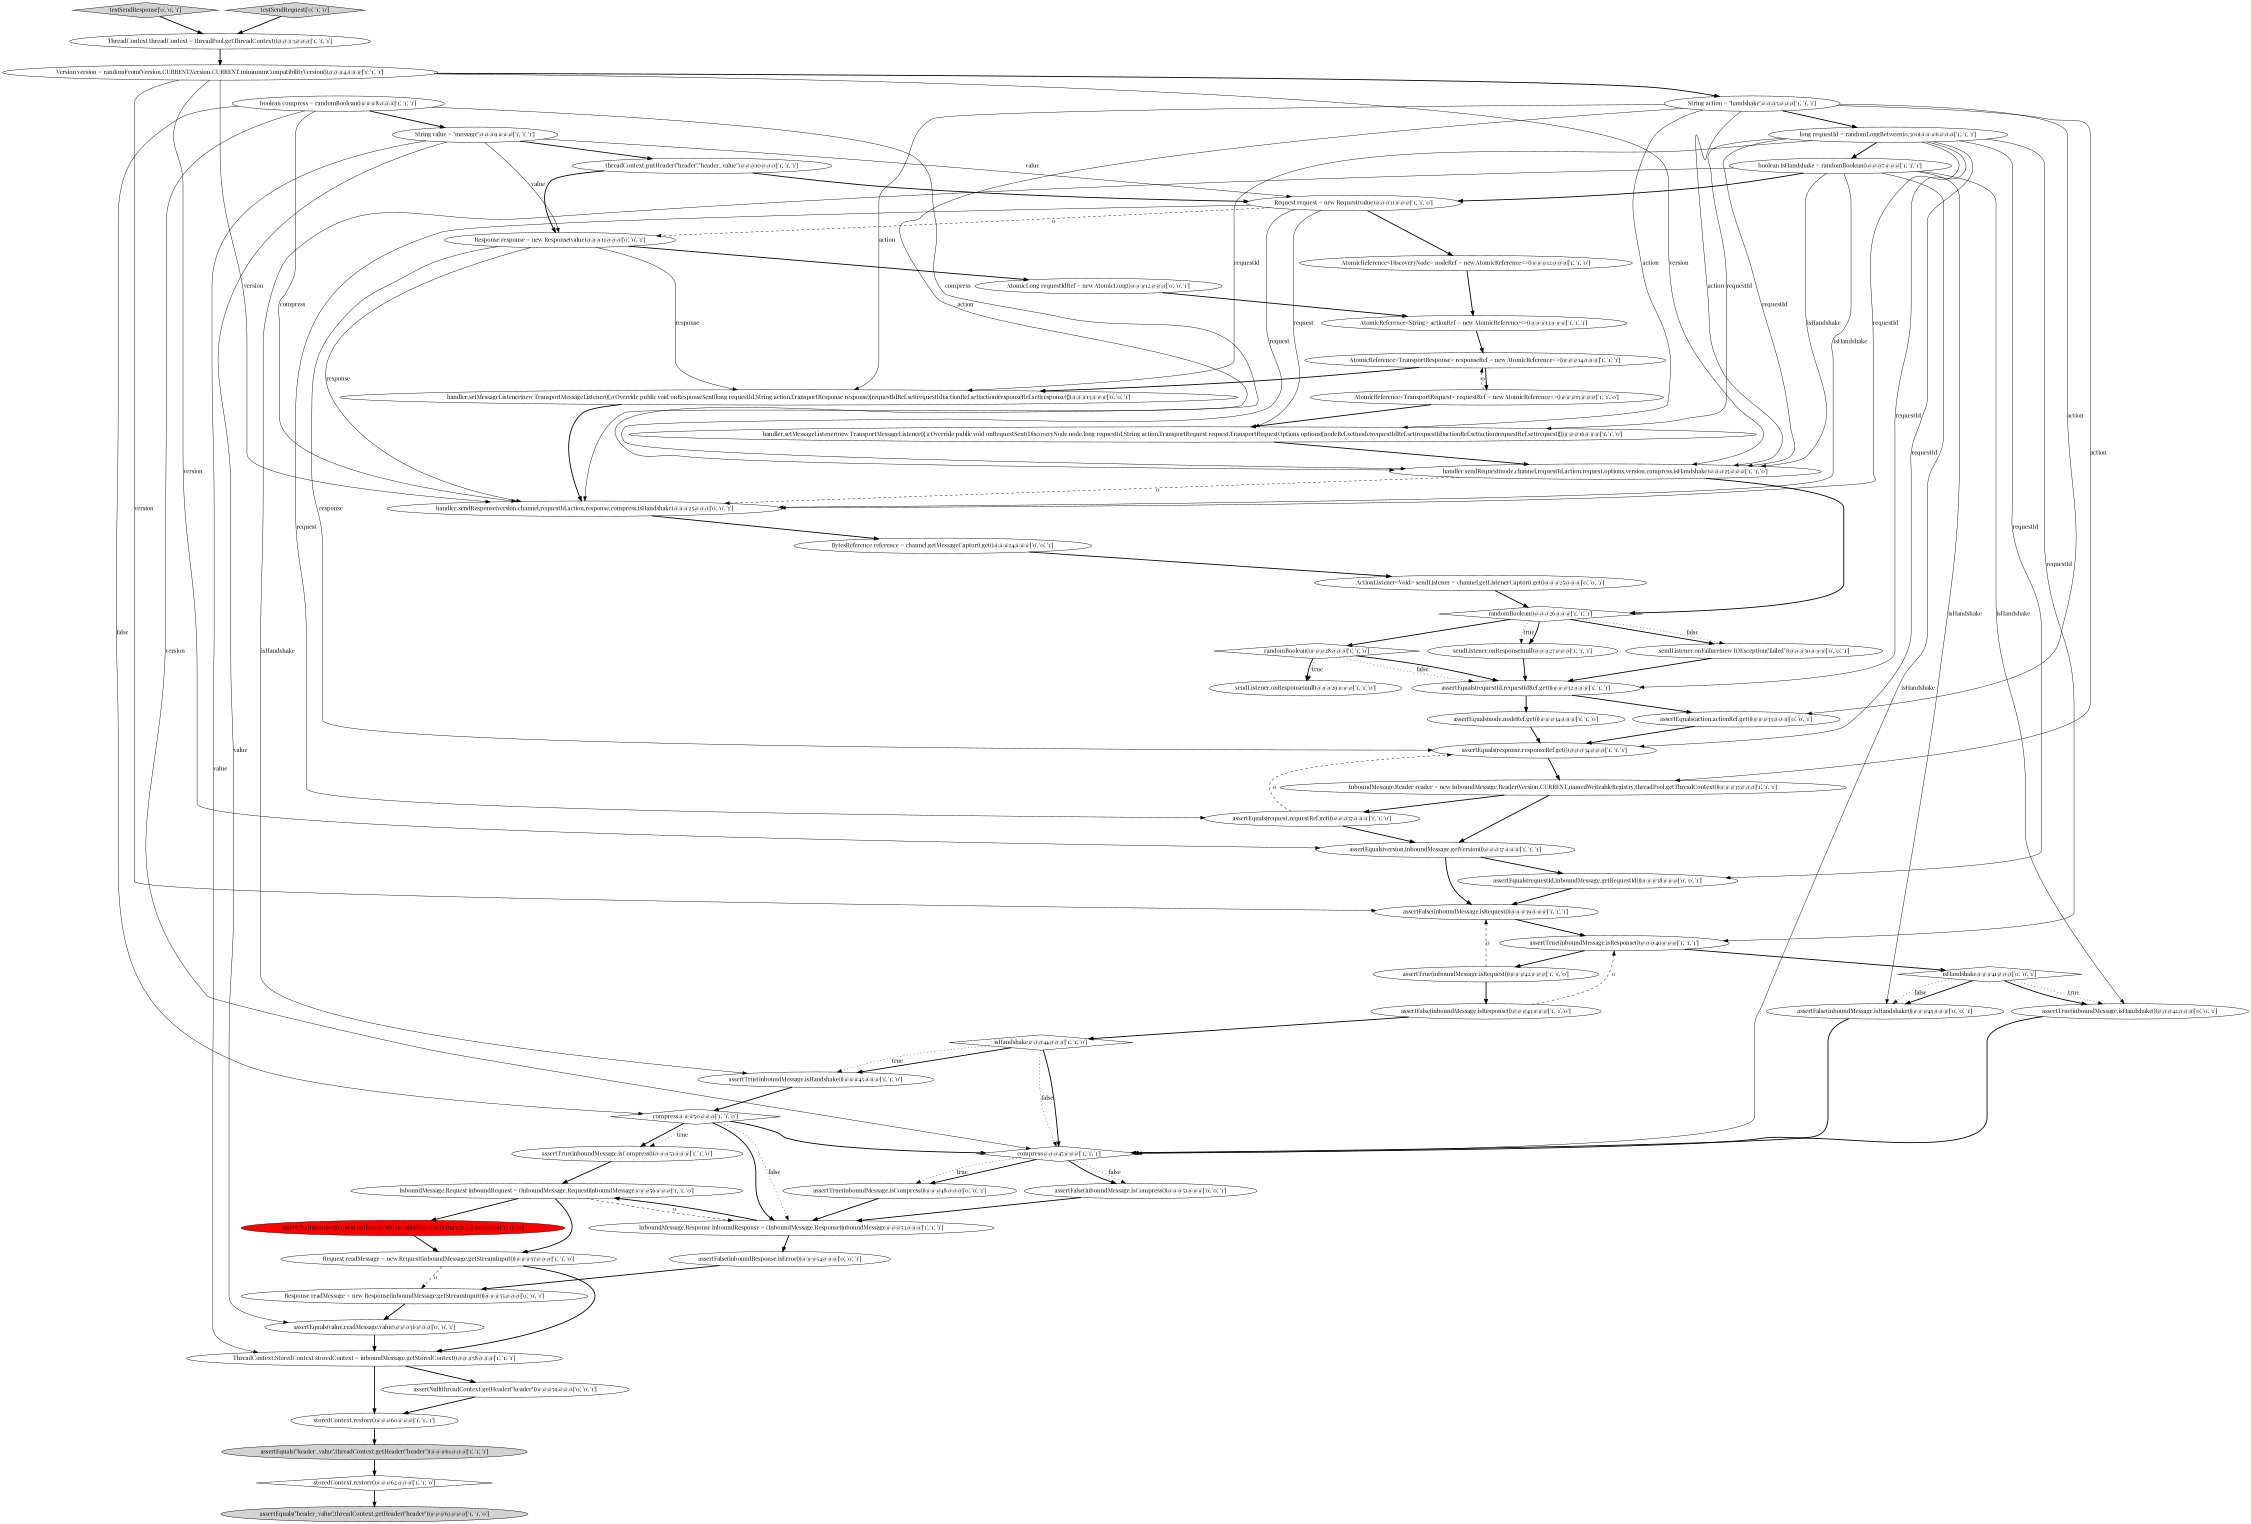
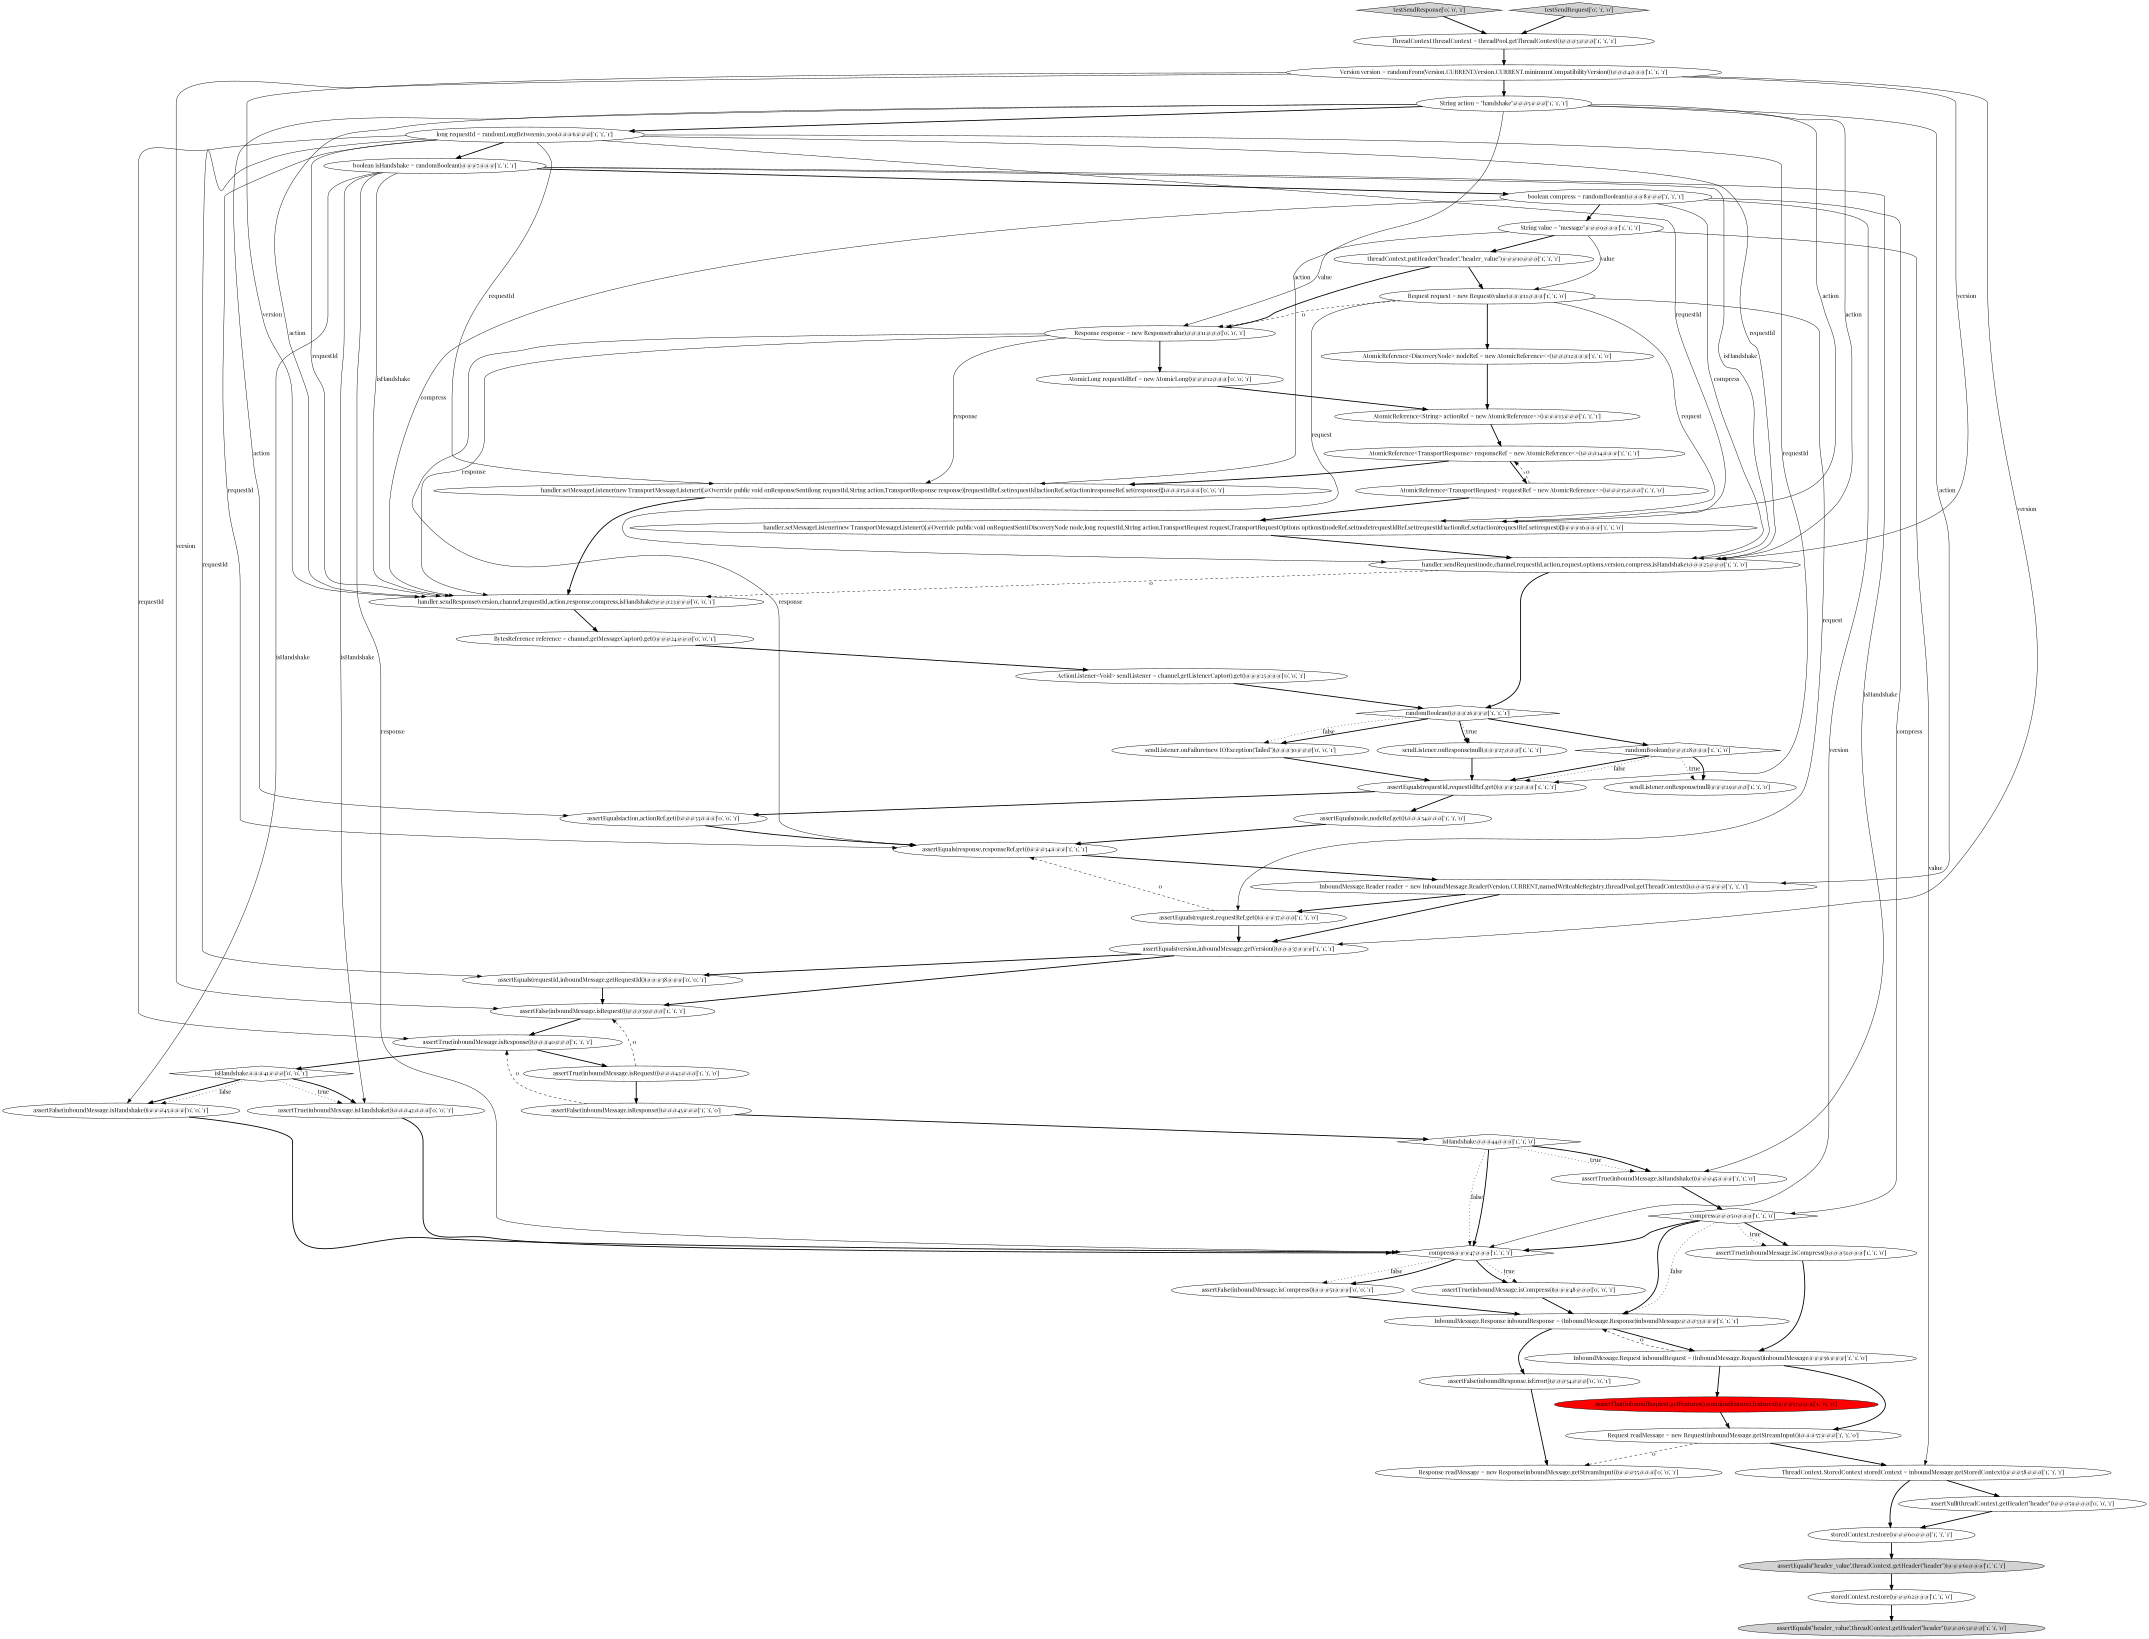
edge "boolean isHandshake = randomBoolean()@@@7@@@['1', '1', '1']" -> "Request request = new Request(value)@@@11@@@['1', '1', '0']": now "boolean isHandshake = randomBoolean()@@@7@@@['1', '1', '1']" -> "boolean compress = randomBoolean()@@@8@@@['1', '1', '1']"
edge "boolean compress = randomBoolean()@@@8@@@['1', '1', '1']" -> "compress@@@50@@@['1', '1', '0']": label "false" -> "compress"
edge "boolean isHandshake = randomBoolean()@@@7@@@['1', '1', '1']" -> "compress@@@47@@@['1', '1', '1']": label "isHandshake" -> "response"
node "assertEquals(value,readMessage.value)@@@56@@@['0', '0', '1']": removed
node "storedContext.restore()@@@62@@@['1', '1', '0']": shape diamond -> ellipse
